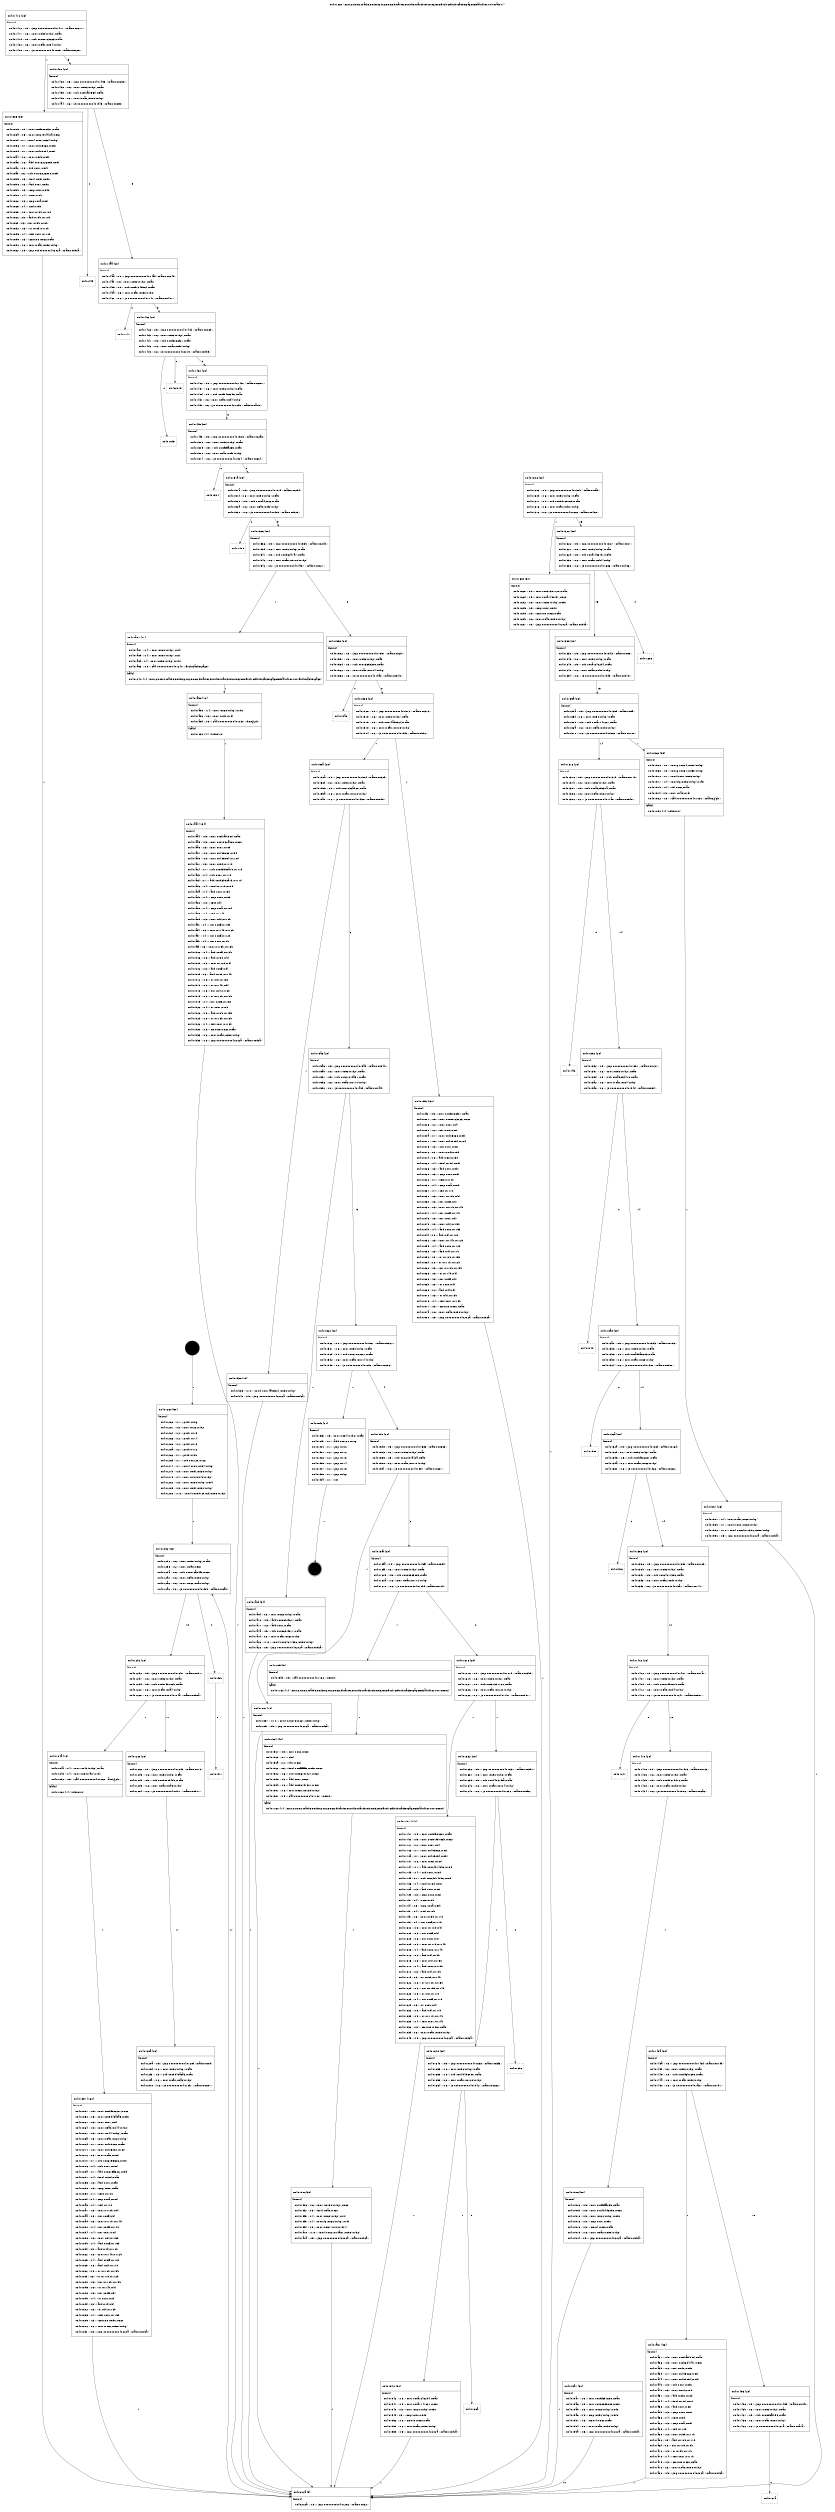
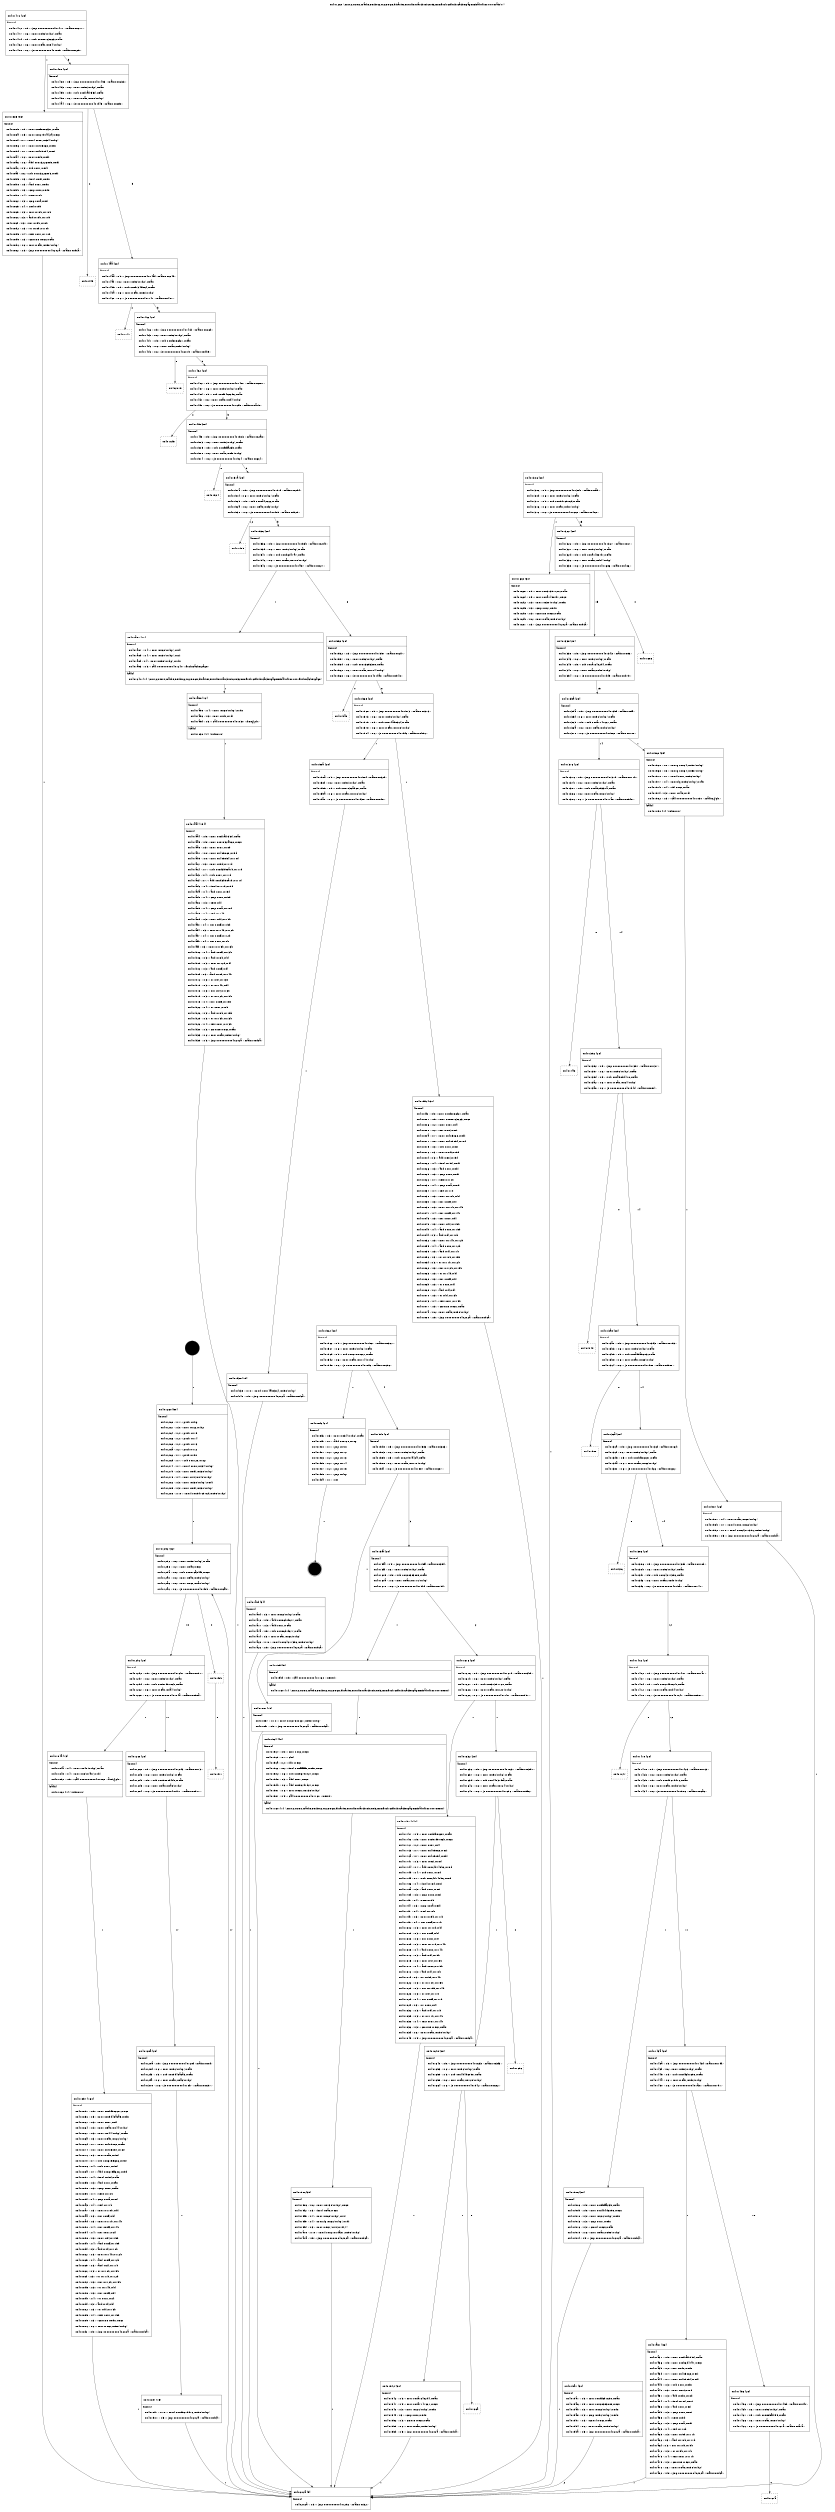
edge "0x4014c6 [28]" -> "0x401cd5": now "0x4014e2 [28]" -> "0x401cd5"
edge "0x40151a [28]" -> "0x401d85": label " 0" -> " 12"
node "0x4015a6 [28]": removed
edge "0x40141e [28]" -> "0x40143a [28]": added, label "11"
node "0x4018f7 [15]": added
edge "0x4019a1 [30]" -> "0x40202a [5]": label " 10" -> " 2"
